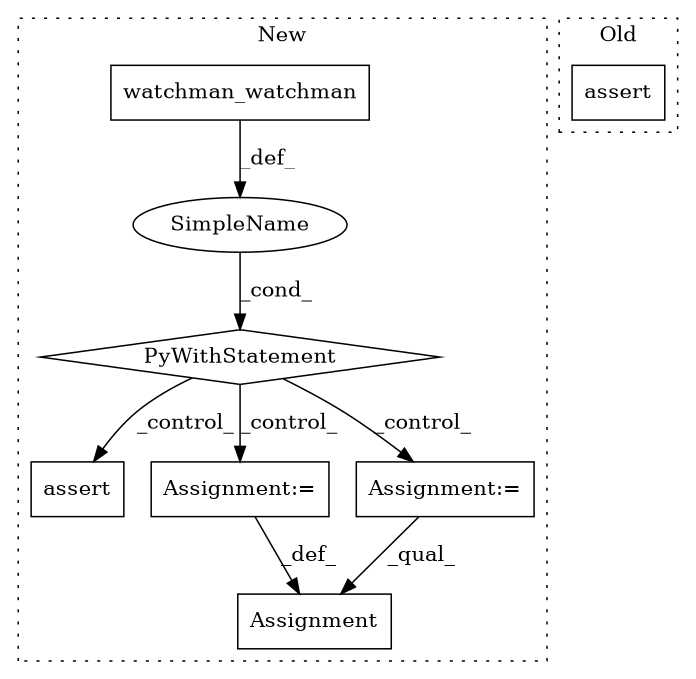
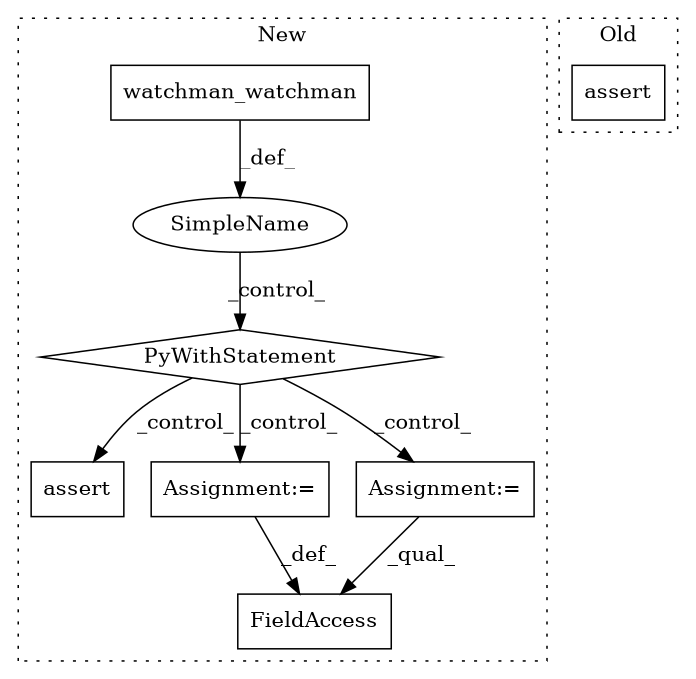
edge "SimpleName" -> "PyWithStatement": label "_cond_" -> "_control_"
node "Assignment": label "Assignment" -> "FieldAccess"
